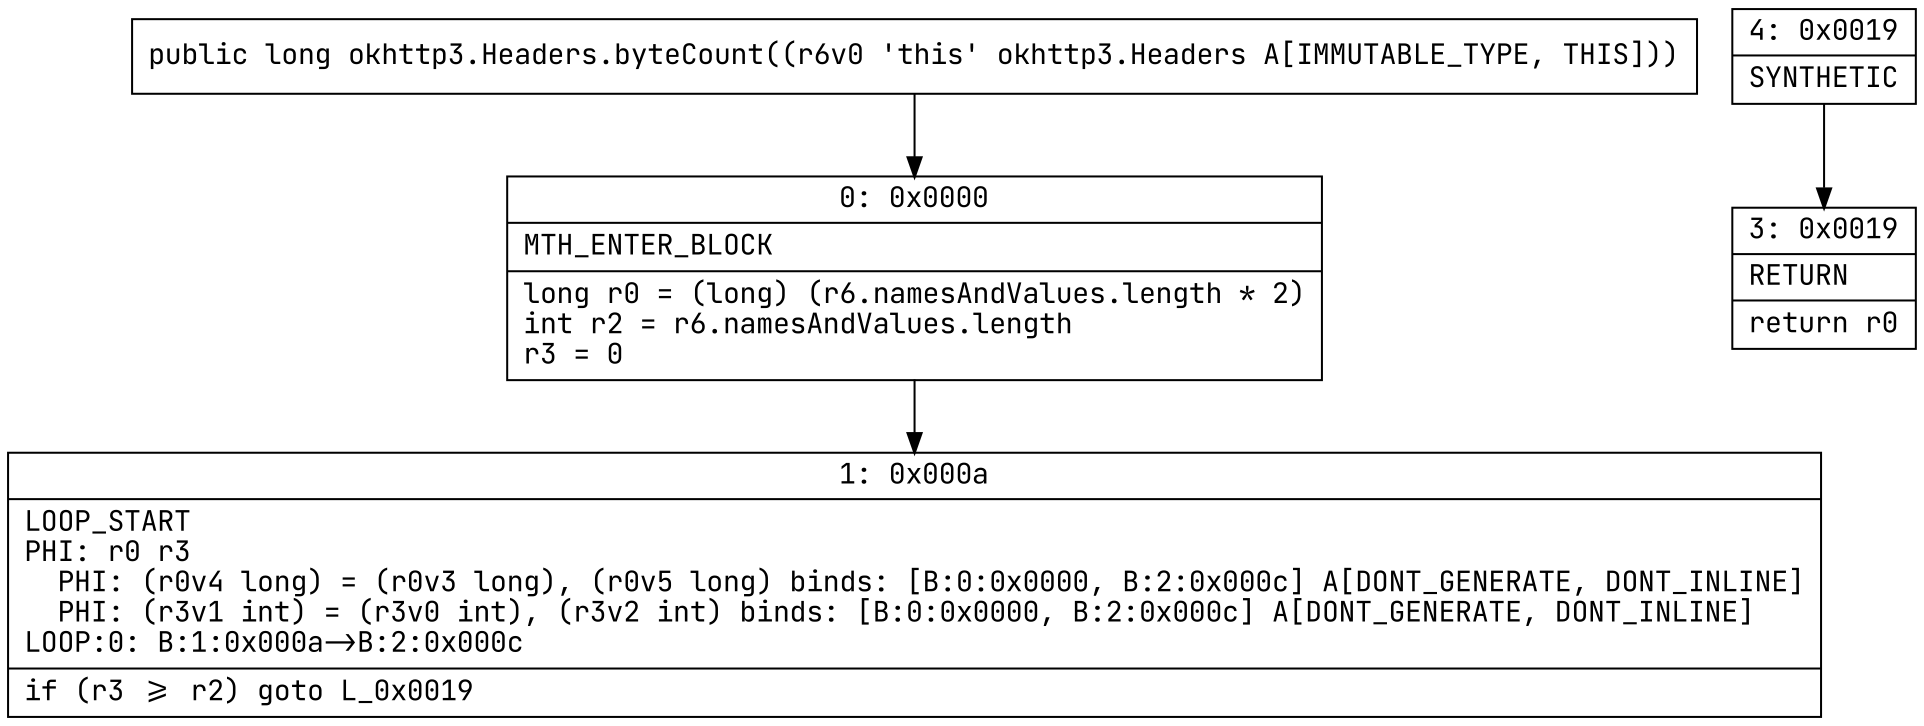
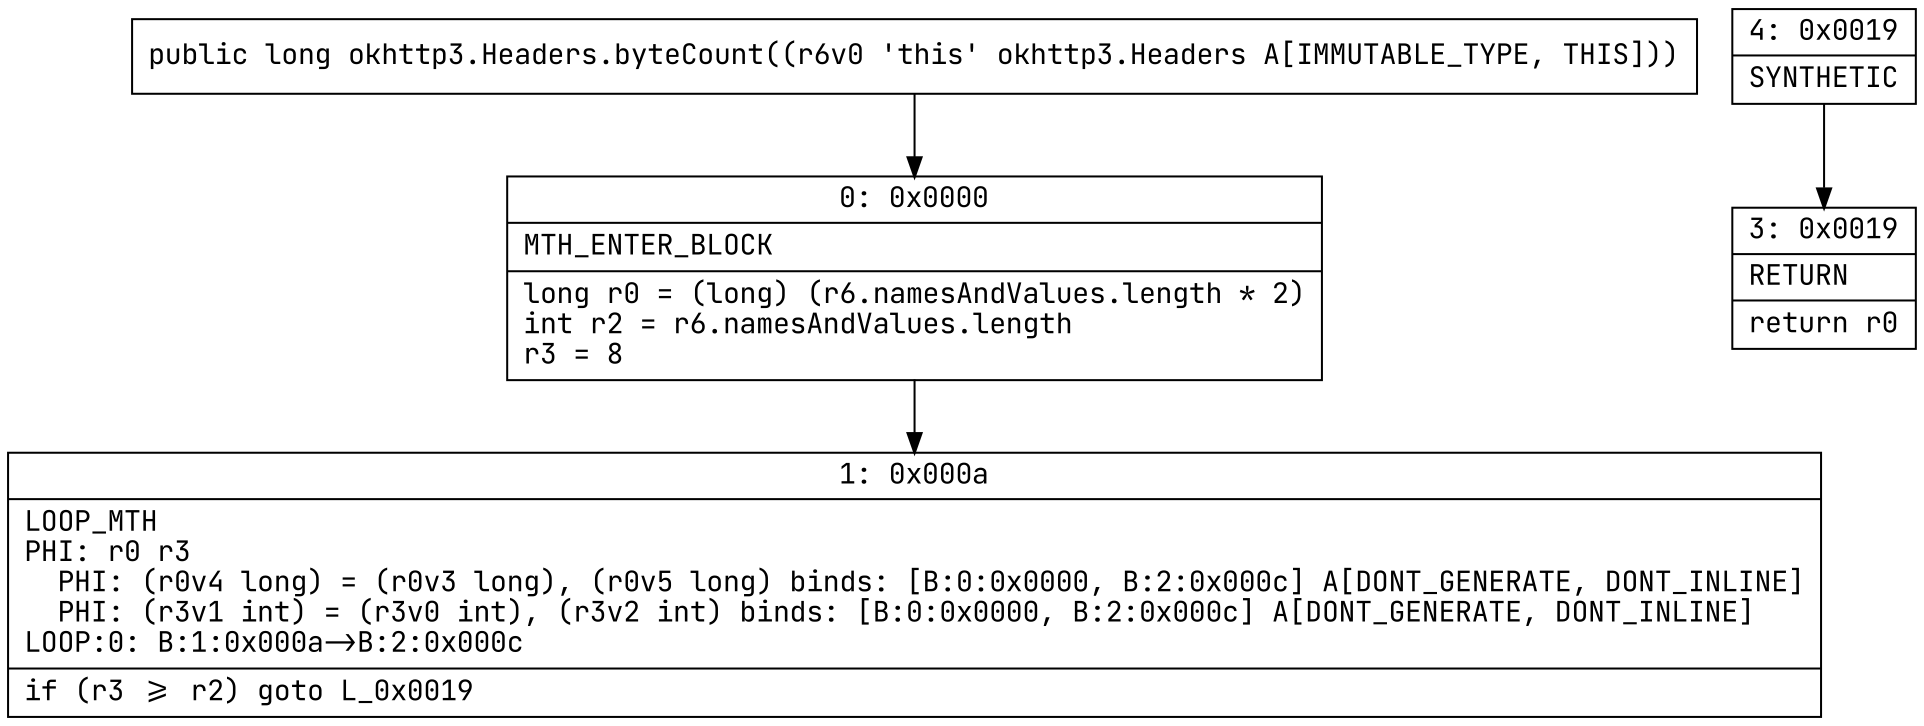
node "0: 0x0000": text "r3 = 0" -> "r3 = 8"
node "1: 0x000a": text "LOOP_START" -> "LOOP_MTH"
